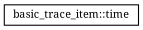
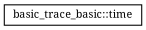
node "basic_trace_item::time": label "basic_trace_item::time" -> "basic_trace_basic::time"
